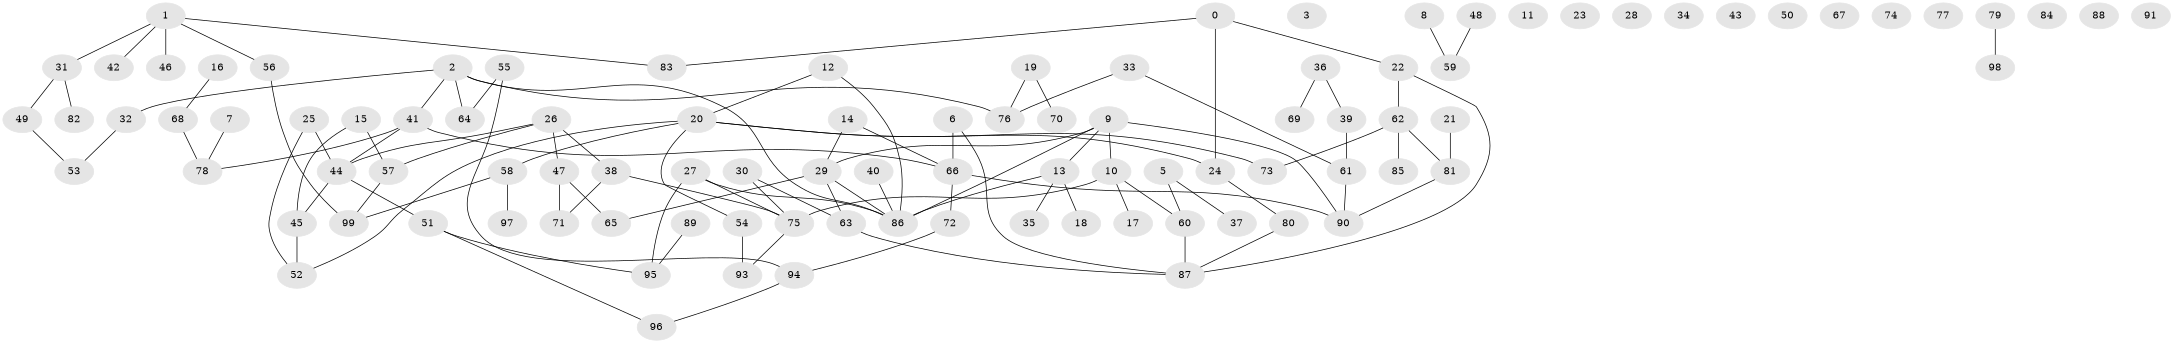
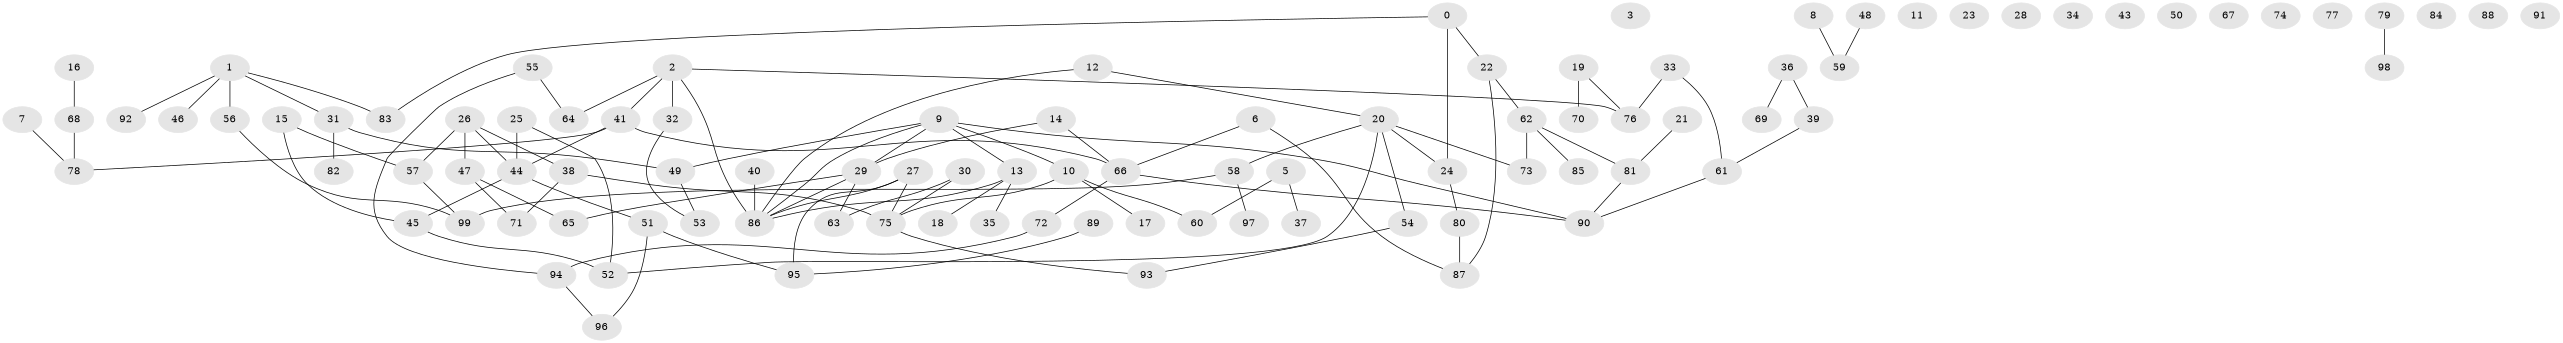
node "42": label "42" -> "92"
edge "9" -- "49": added
edge "60" -- "87": removed
edge "63" -- "87": removed
